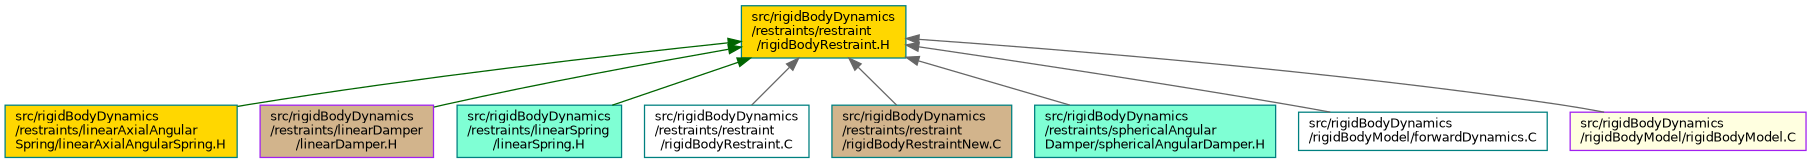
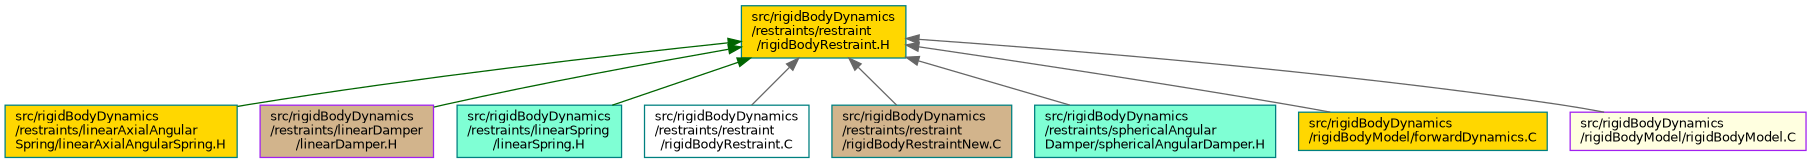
node "src/rigidBodyDynamics /rigidBodyModel/forwardDynamics.C": fillcolor white -> gold
